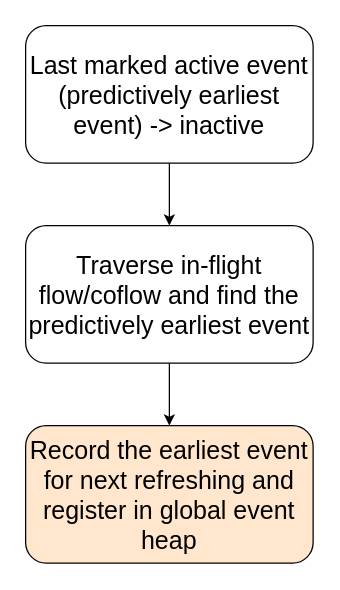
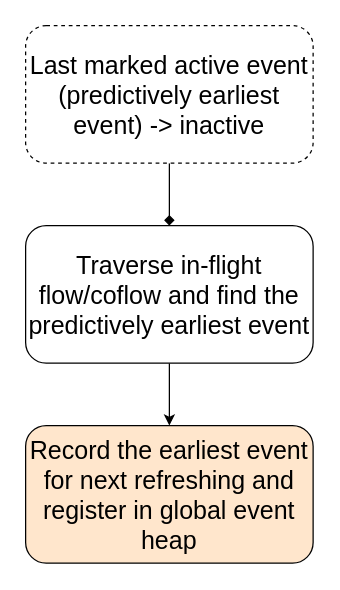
node "Last marked active event (predictively earliest event) -> inactive": style solid -> dashed
edge "Last marked active event (predictively earliest event) -> inactive" -> "Traverse in-flight flow/coflow and find the predictively earliest event": arrowhead classic -> diamond
